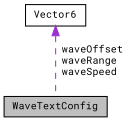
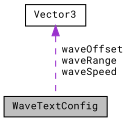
node "Vector6": label "Vector6" -> "Vector3"
